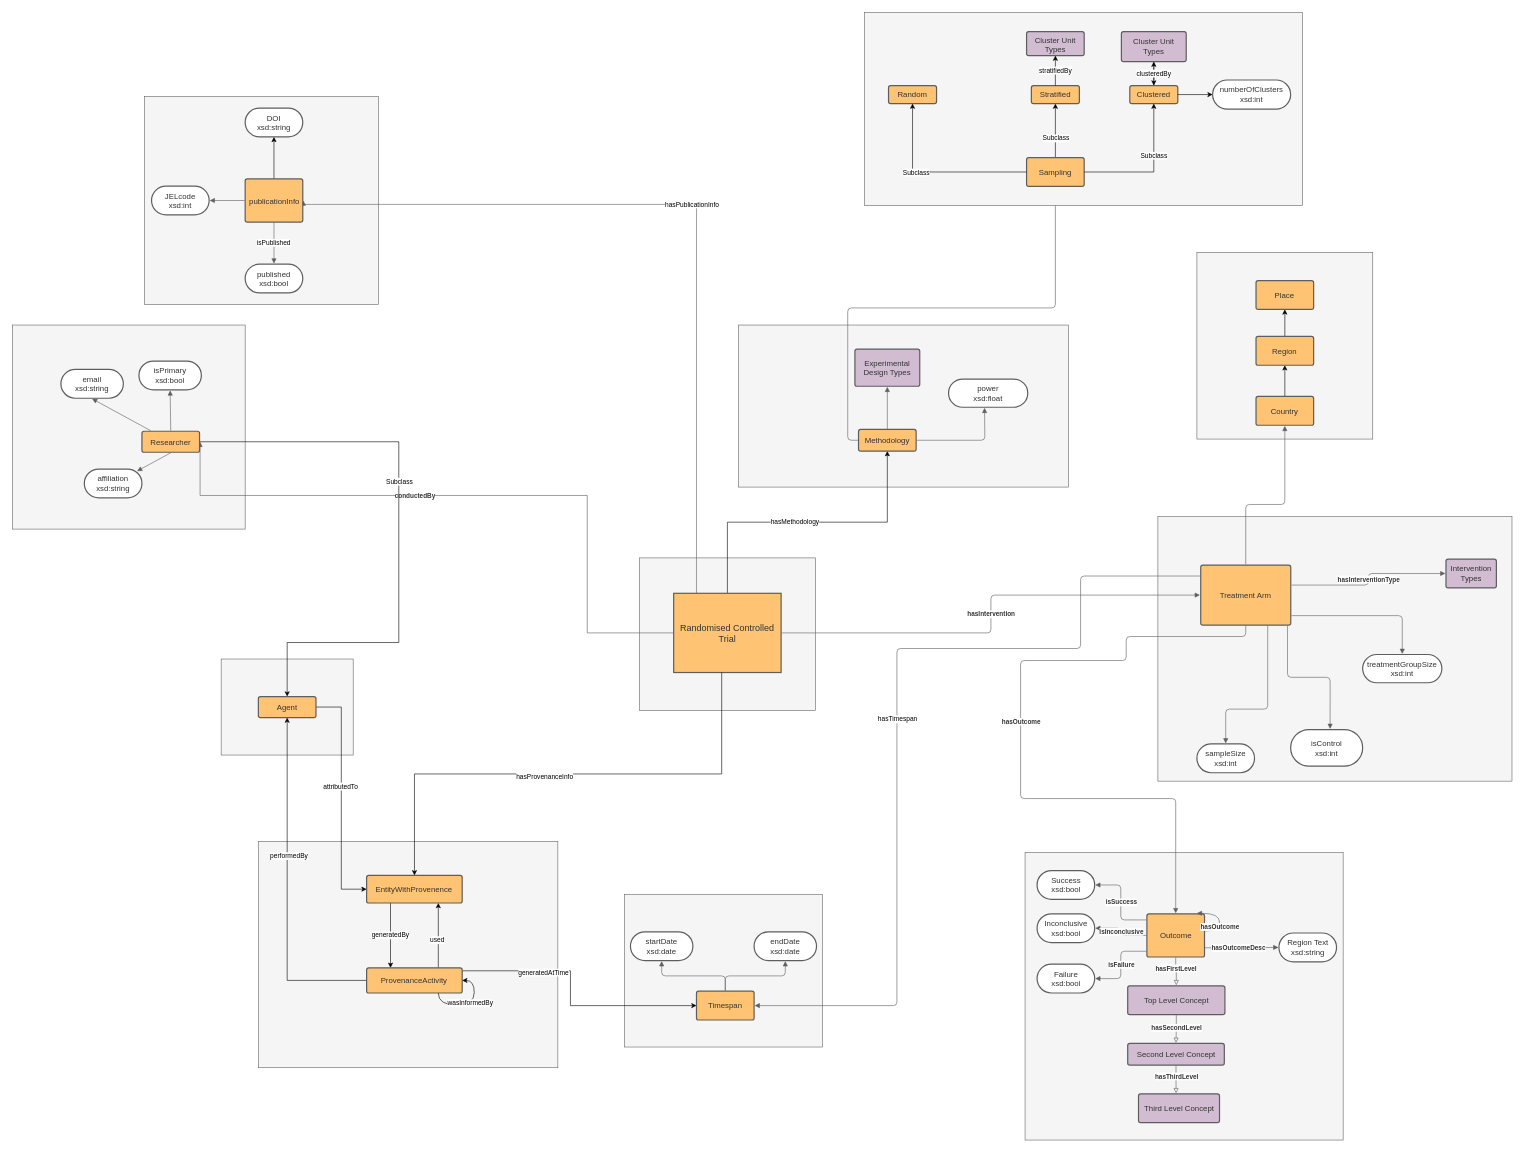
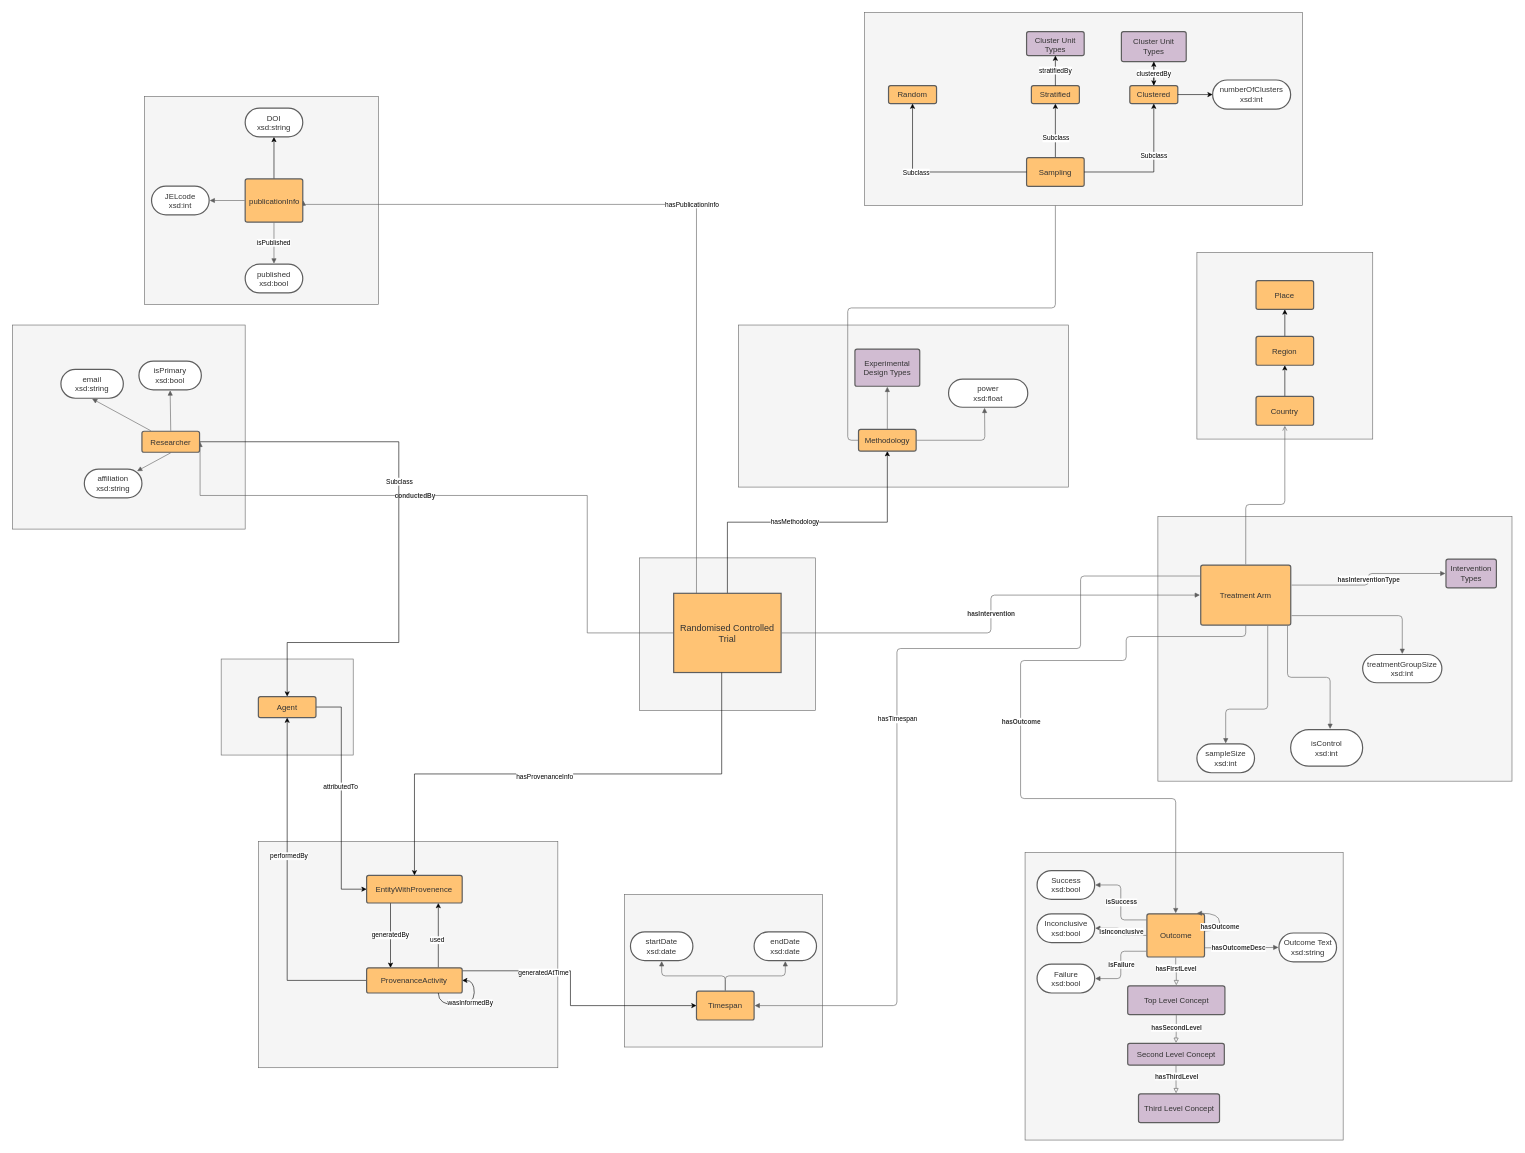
edge "Treatment Arm" -> "Country": arrowhead block -> open
node "Region Text xsd:string": label "Region Text xsd:string" -> "Outcome Text xsd:string"
